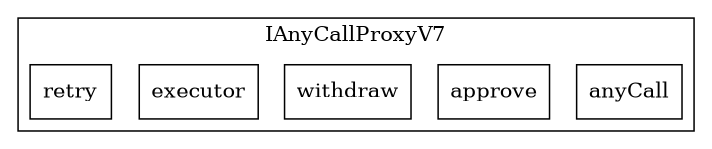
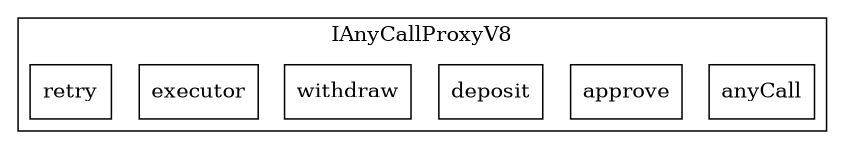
cluster "IAnyCallProxyV7": label "IAnyCallProxyV7" -> "IAnyCallProxyV8"
node "deposit": added
